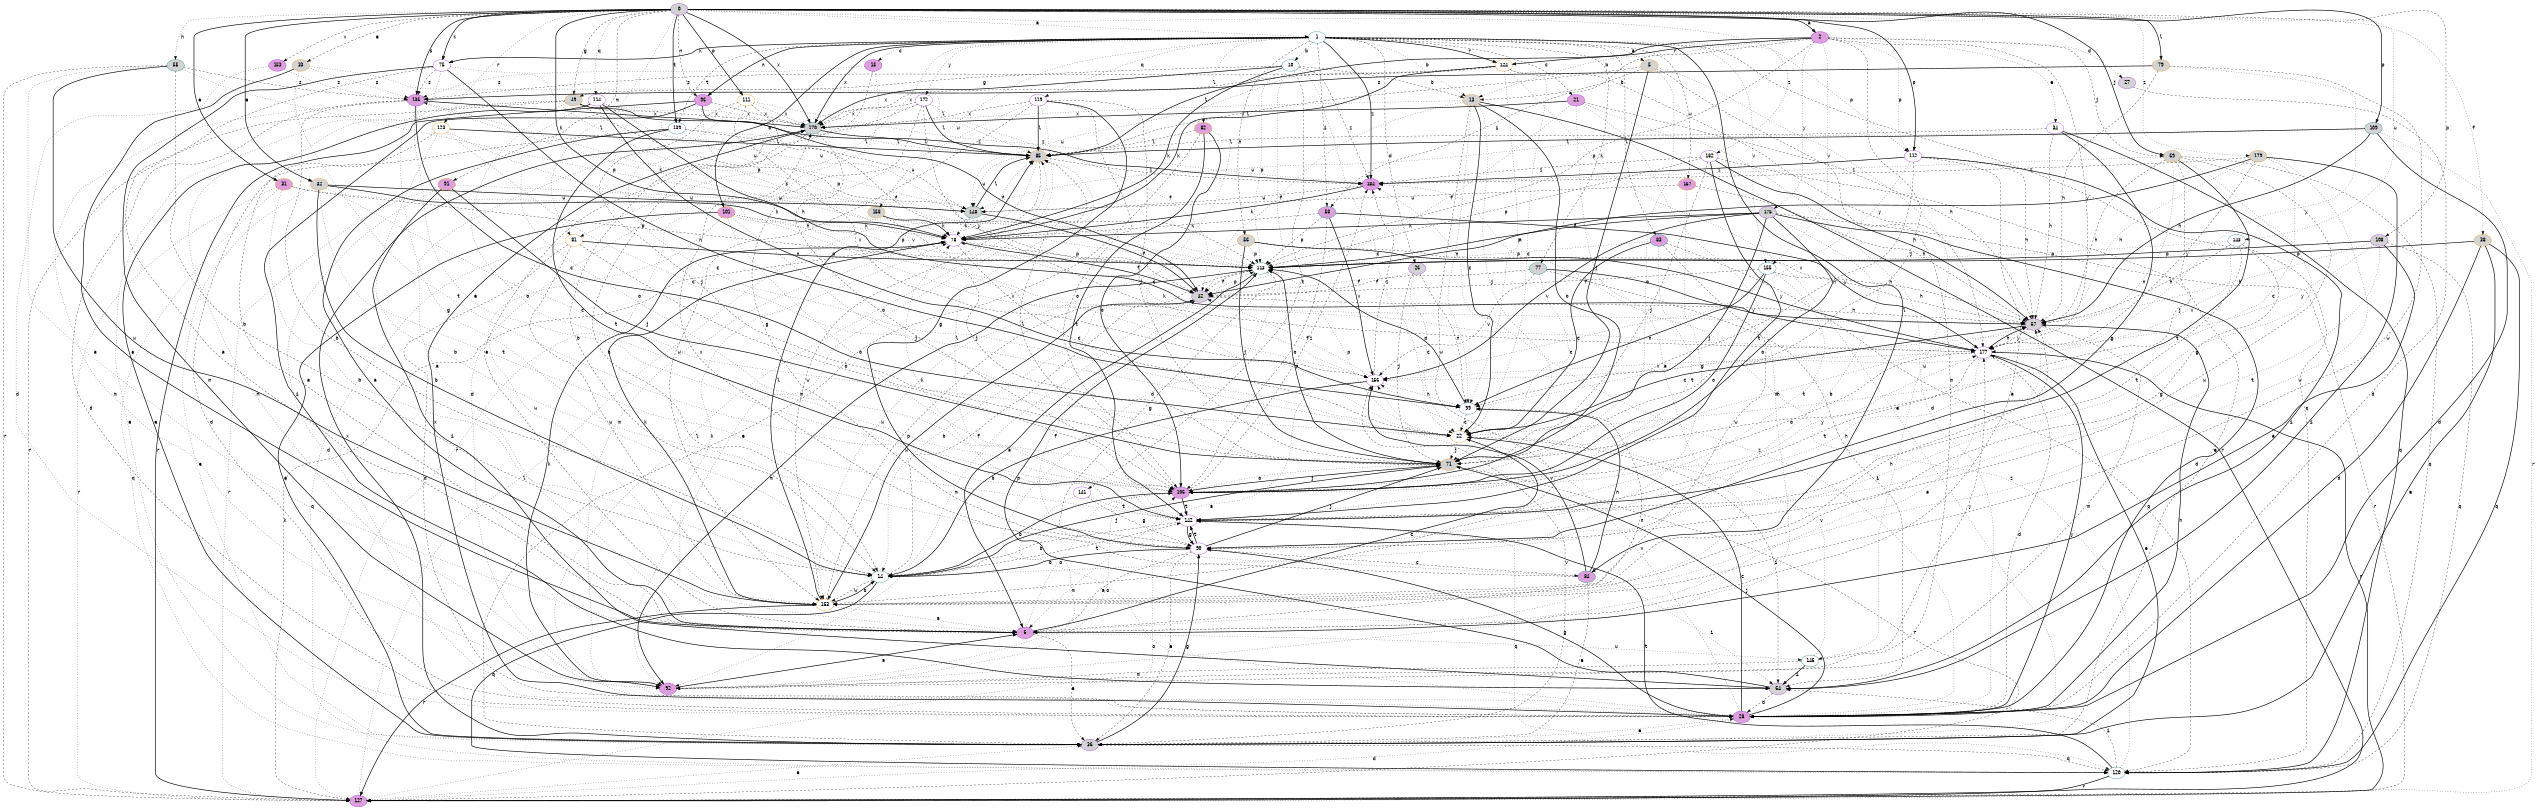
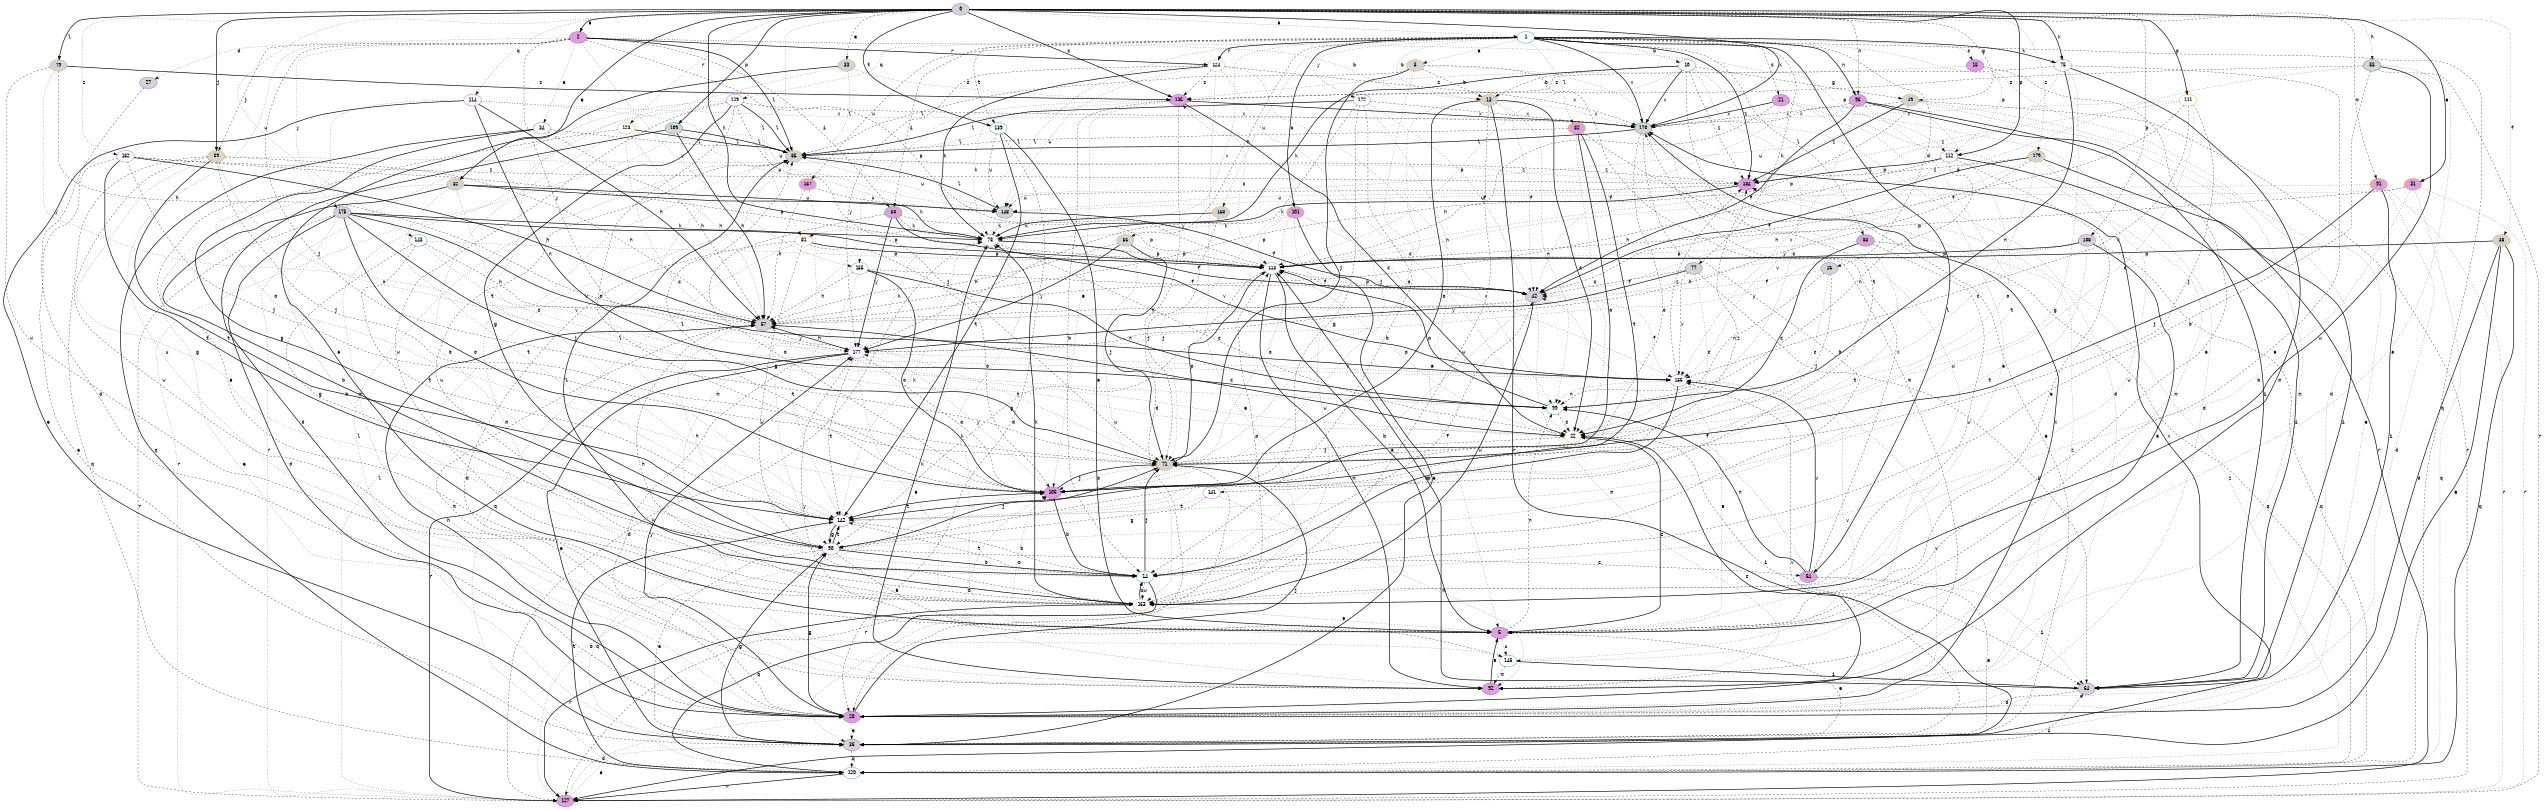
node "153": removed
edge "22" -> "71": style dotted -> dashed
edge "96" -> "142": added, label "t"
edge "2" -> "146": added, label "u"
